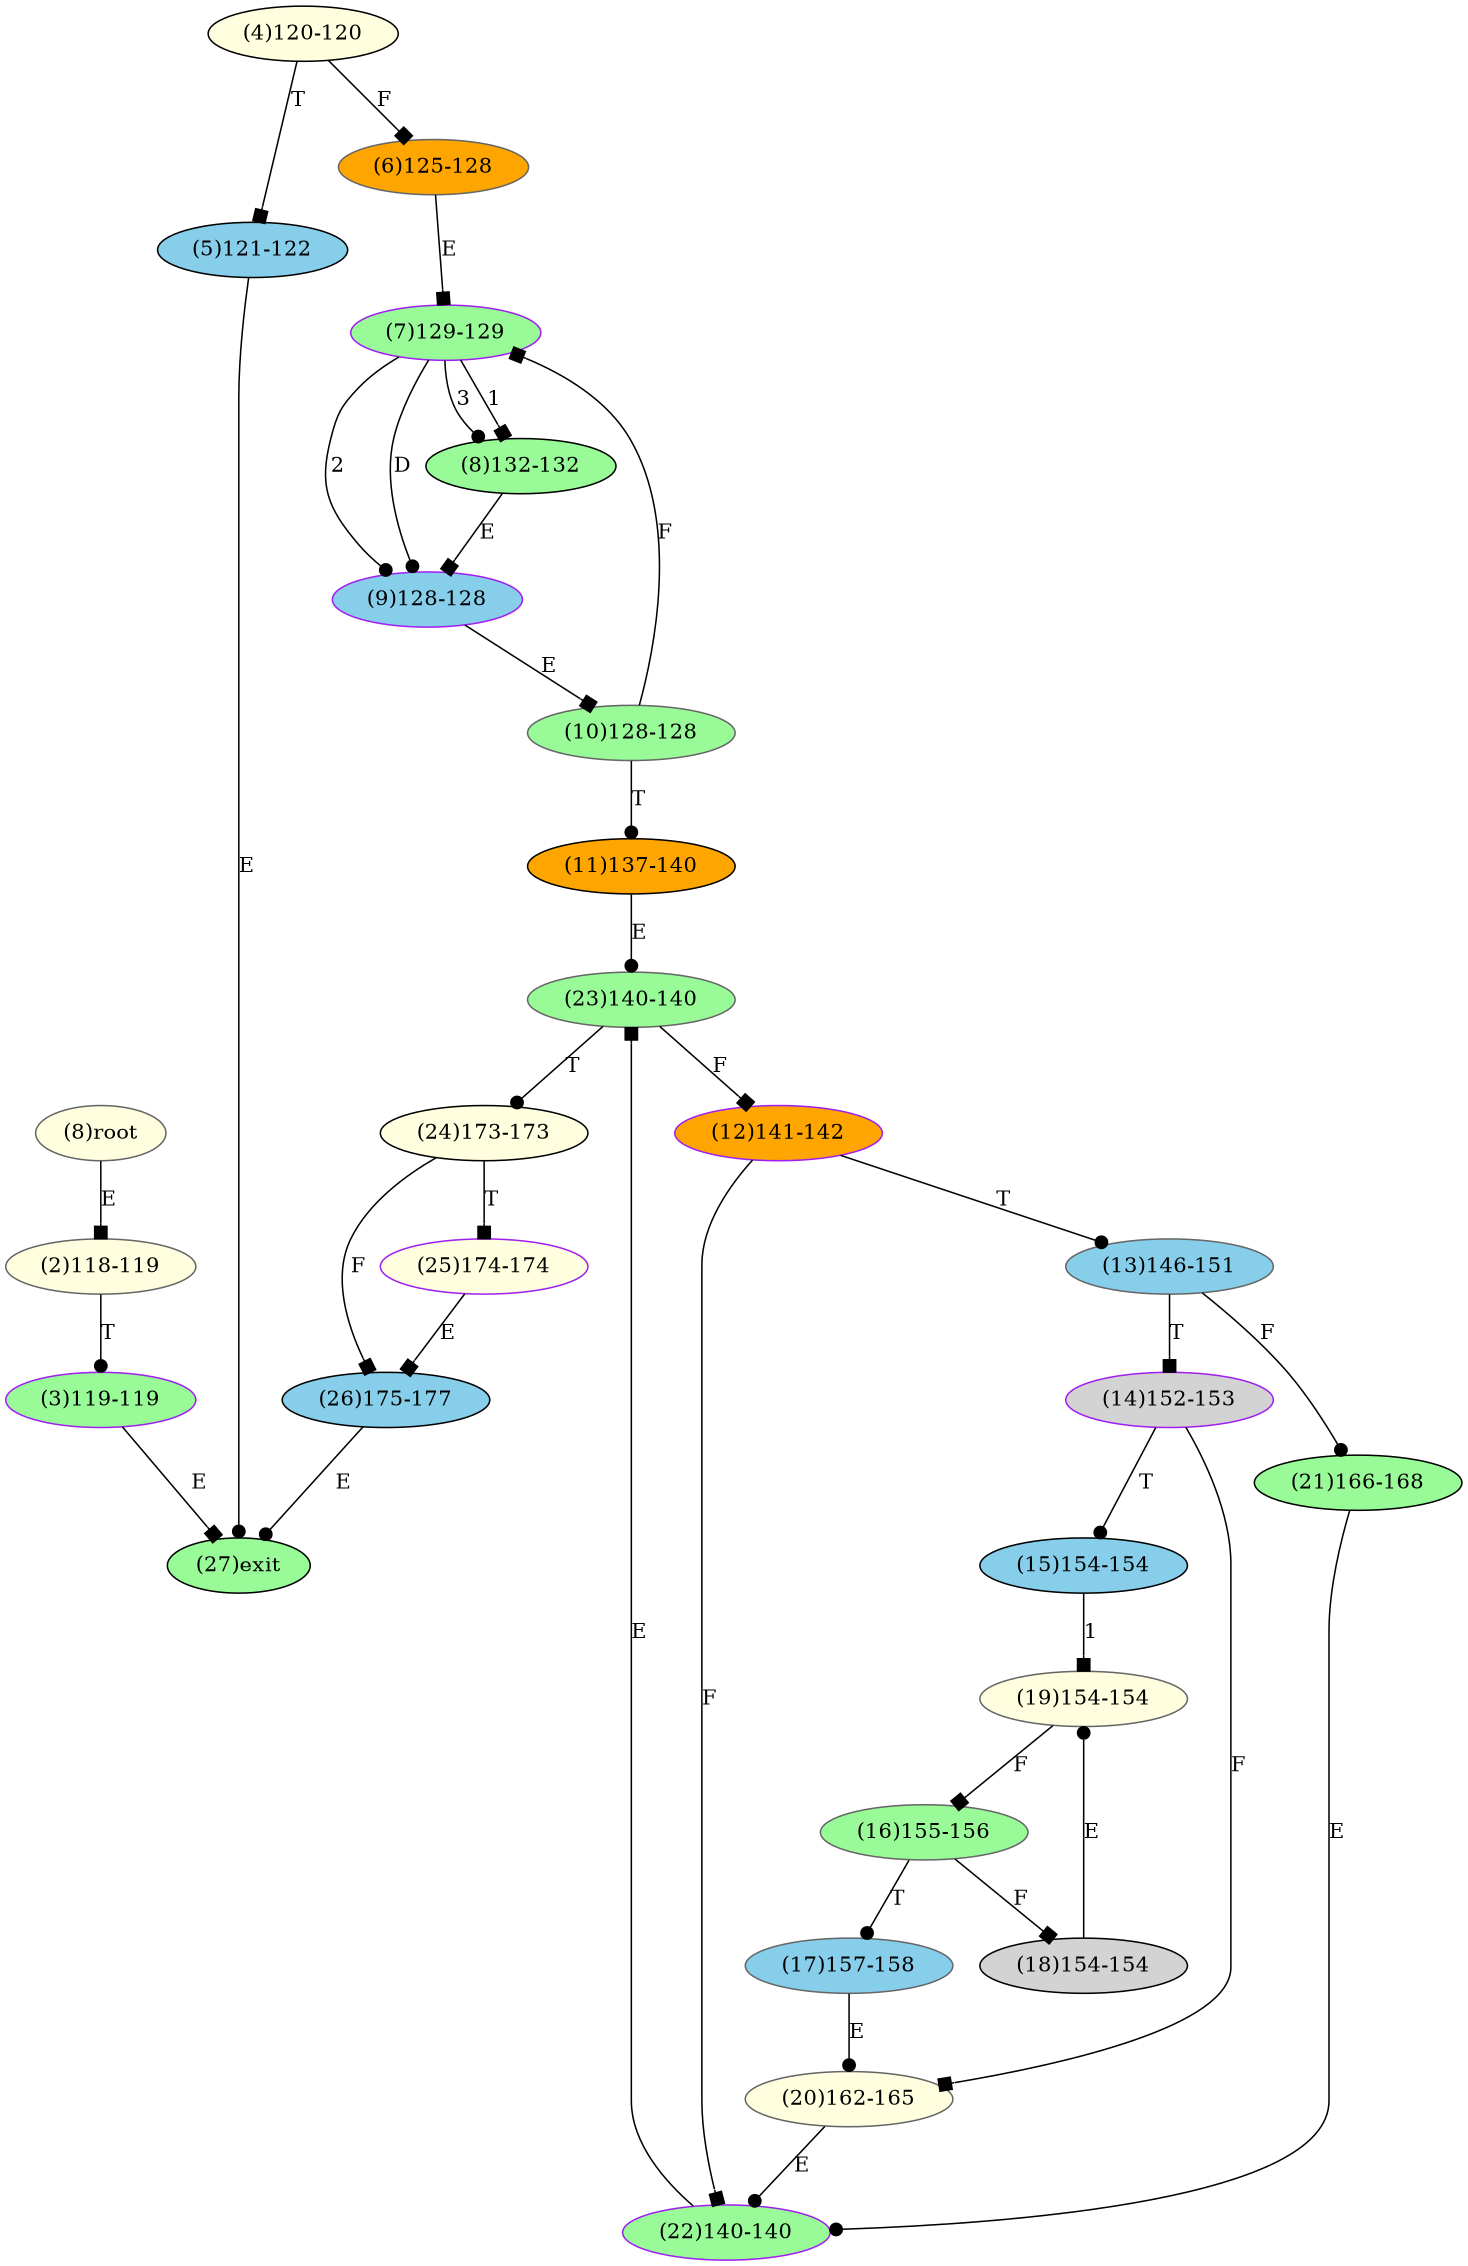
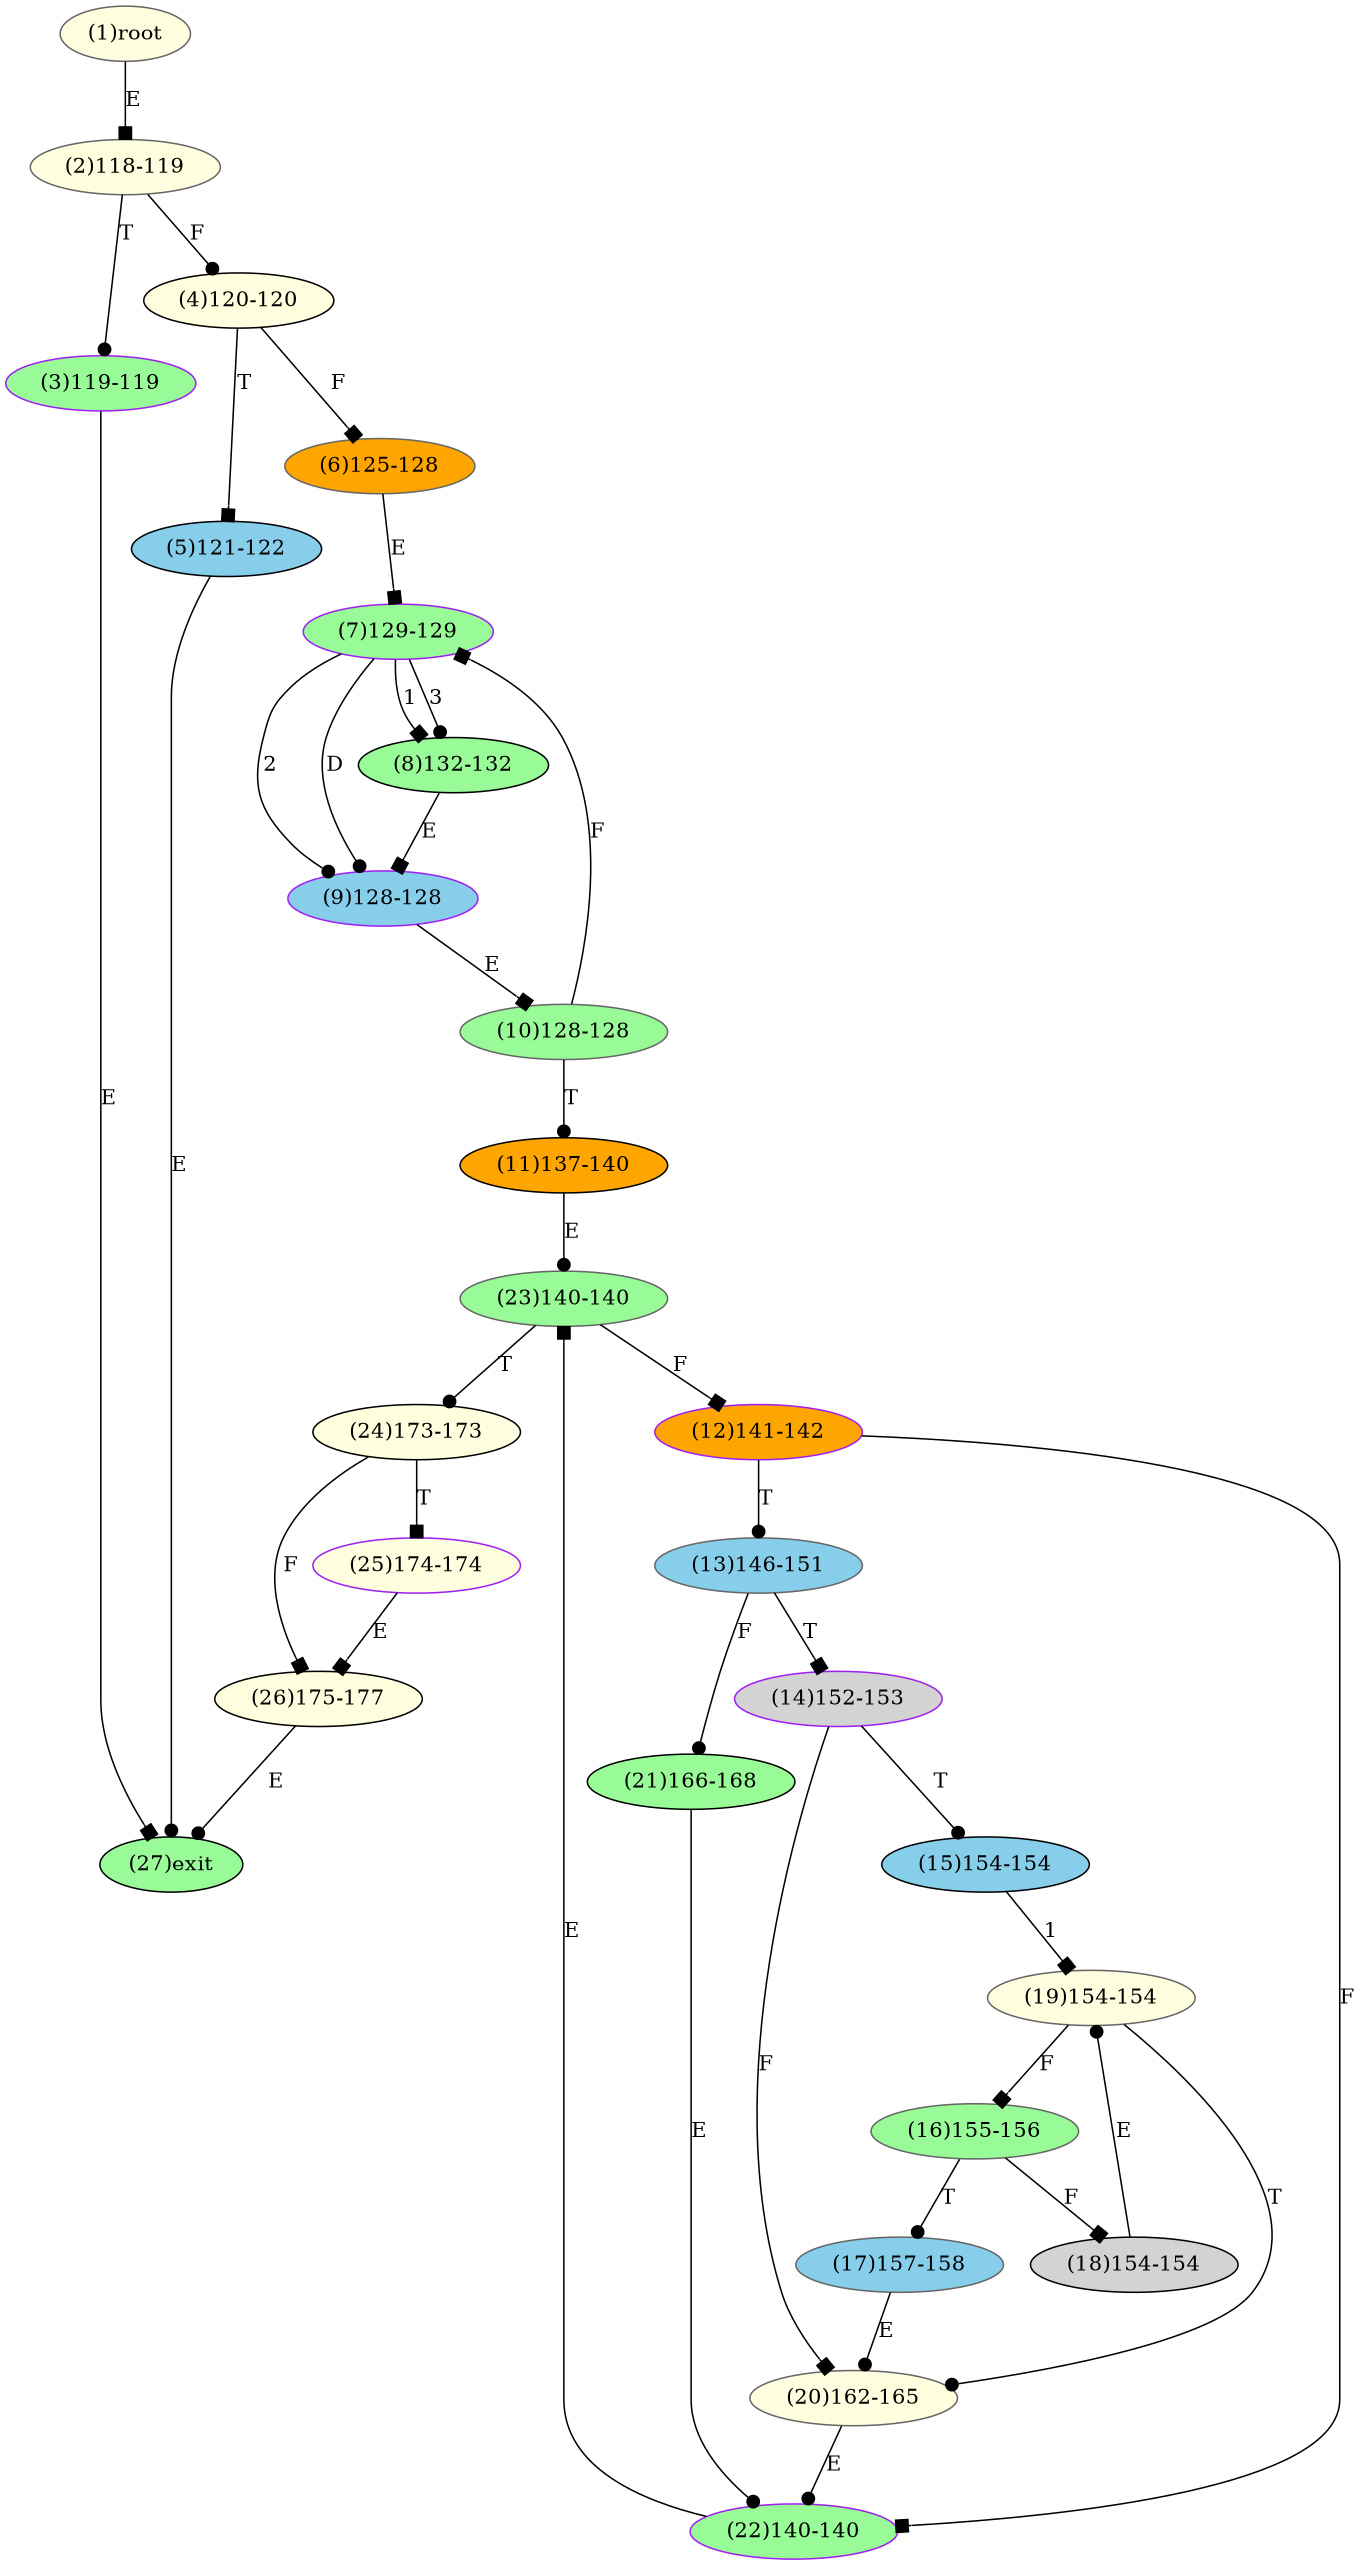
edge "(2)118-119" -> "(4)120-120": added, label "F"
node "(8)root": label "(8)root" -> "(1)root"
node "(26)175-177": fillcolor skyblue -> lightyellow
edge "(19)154-154" -> "(20)162-165": added, label "T"
